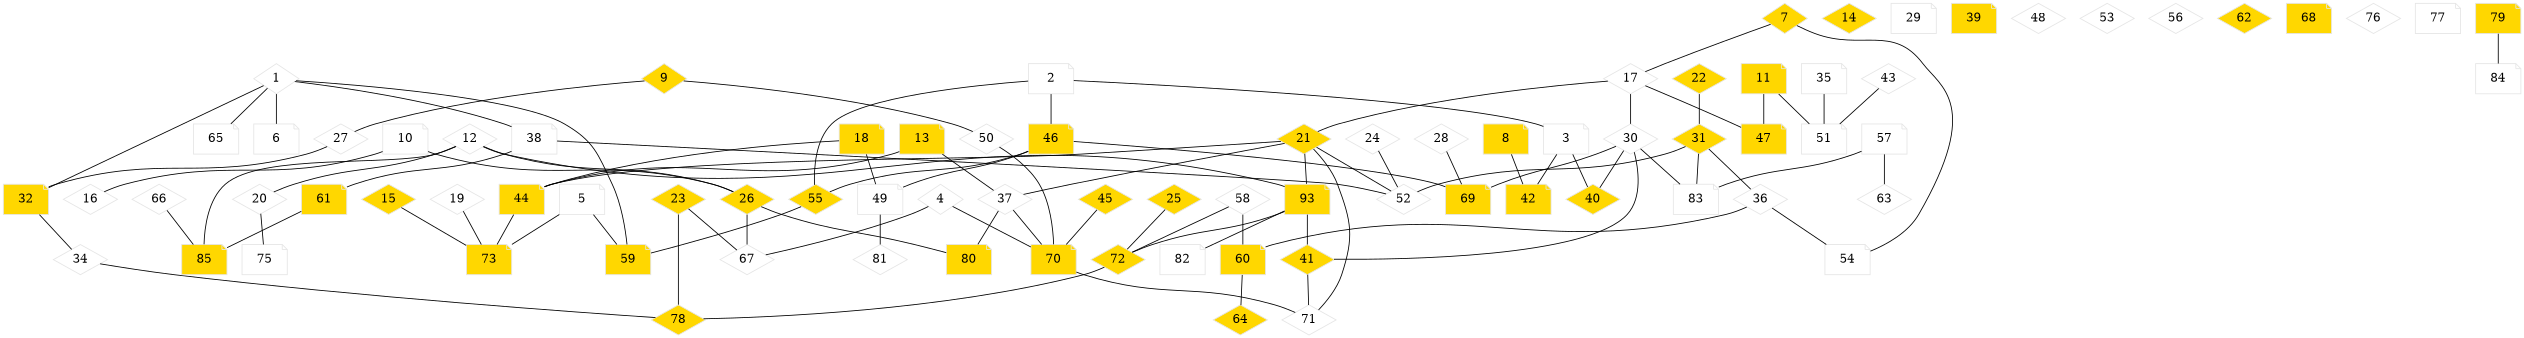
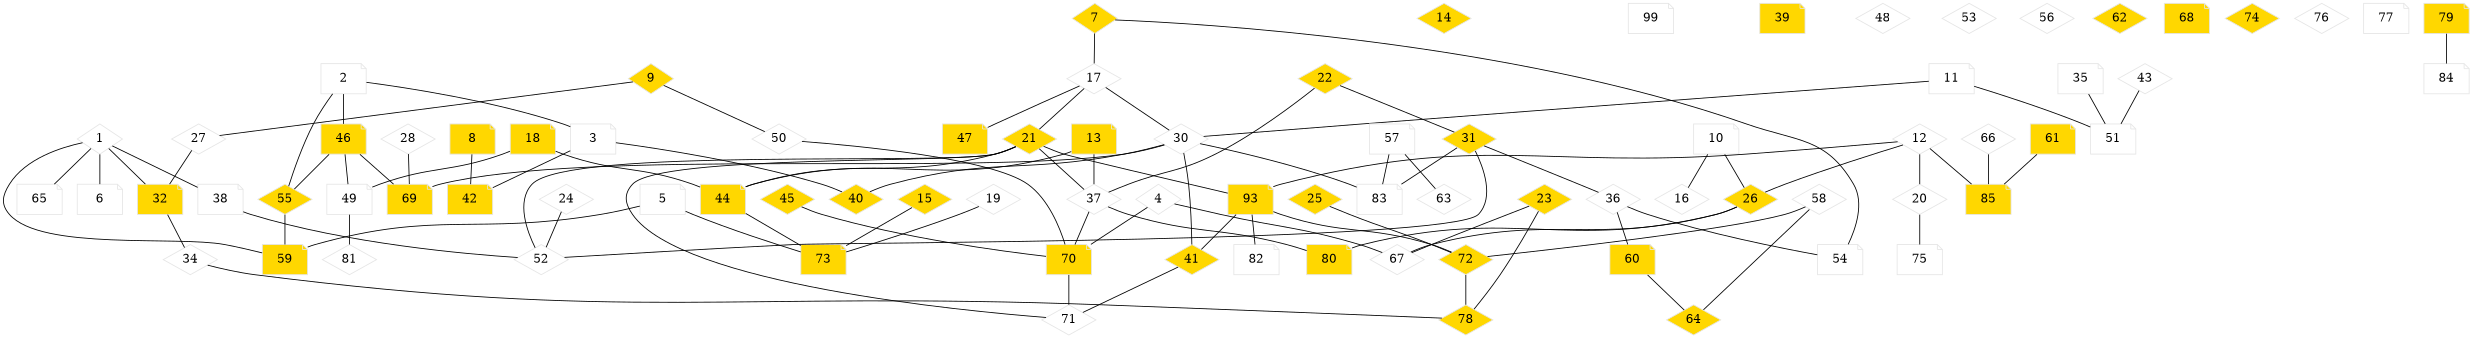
node "29": label "29" -> "99"
node "74": added
node "11": fillcolor gold -> white
edge "11" -- "47": now "11" -- "30"
edge "22" -- "37": added
edge "38" -- "61": removed
edge "58" -- "60": now "58" -- "64"
